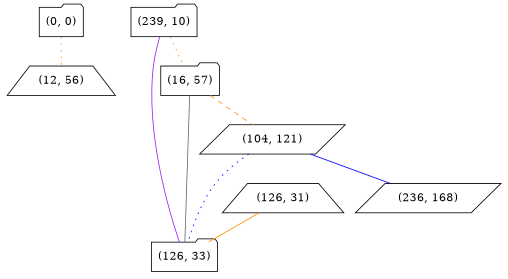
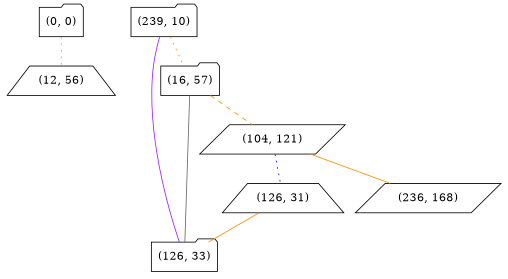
edge "(104, 121)" -- "(236, 168)": color blue -> darkorange
edge "(104, 121)" -- "(126, 33)": now "(104, 121)" -- "(126, 31)"
